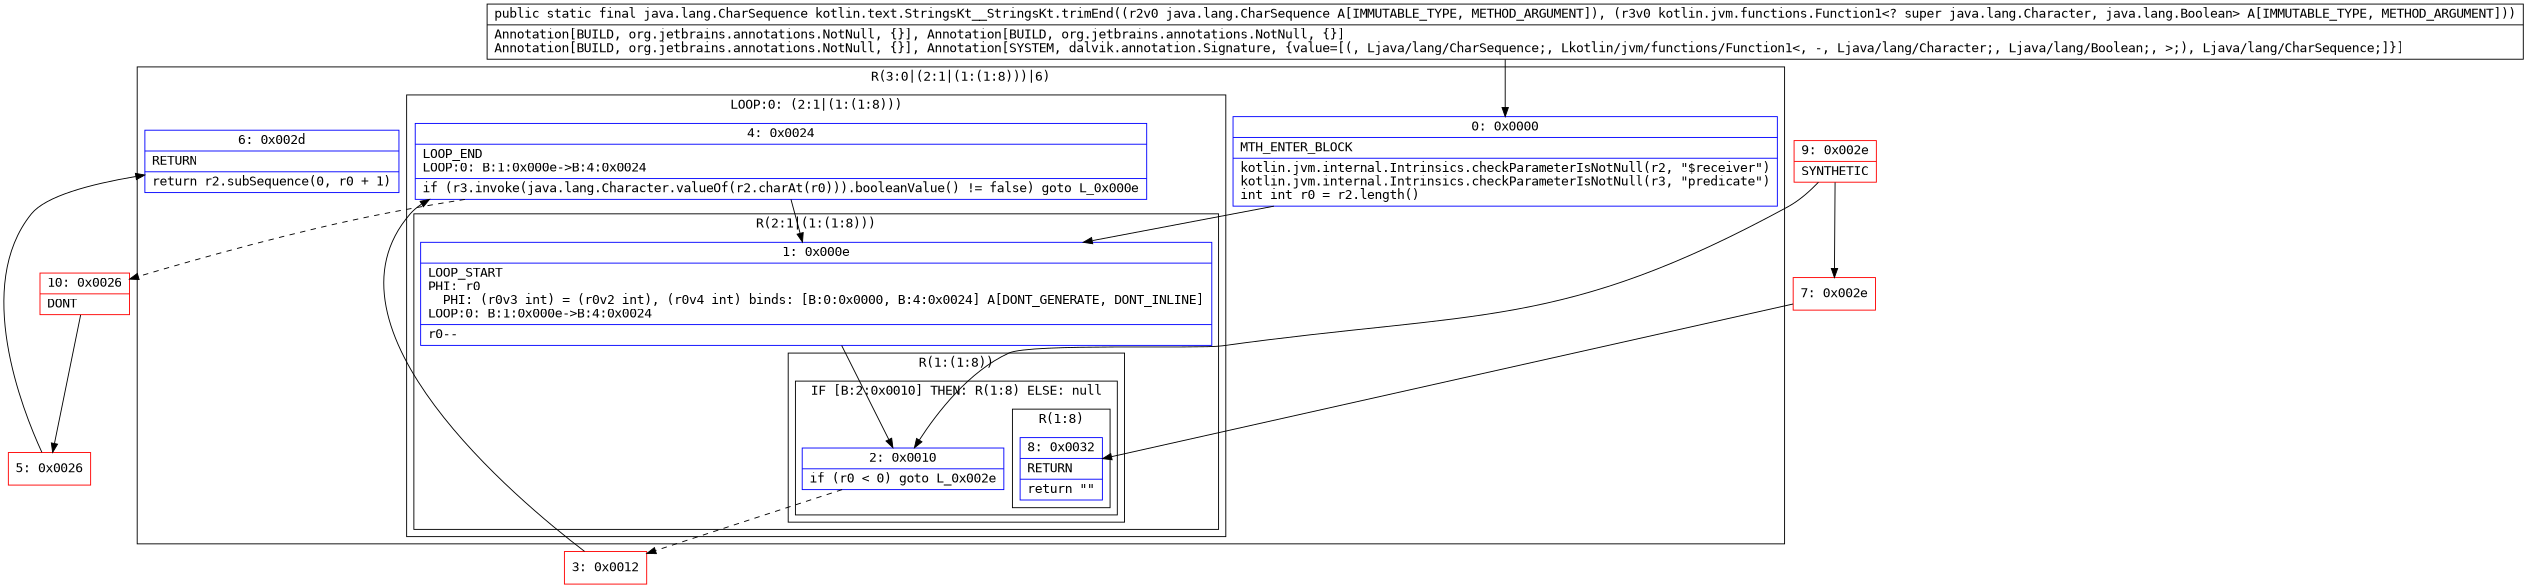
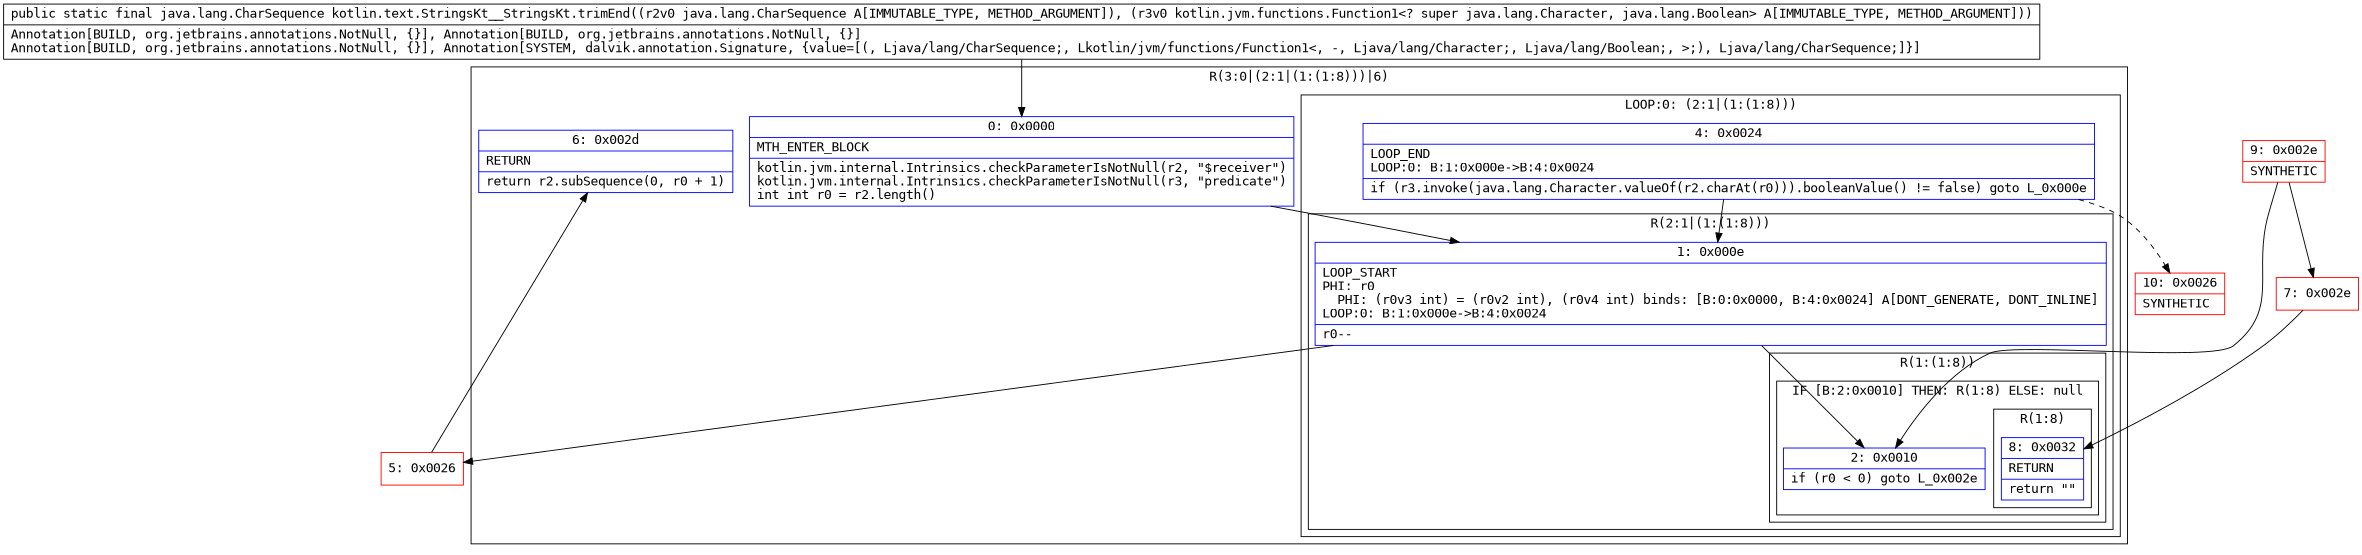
node "10: 0x0026": text "DONT" -> "SYNTHETIC"
edge "10: 0x0026" -> "5: 0x0026": now "1: 0x000e" -> "5: 0x0026"
node "3: 0x0012": removed
